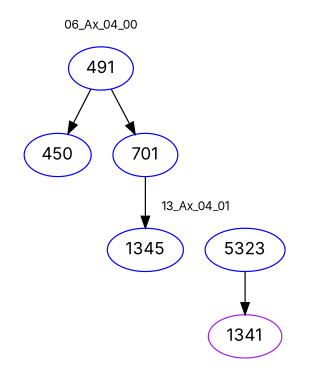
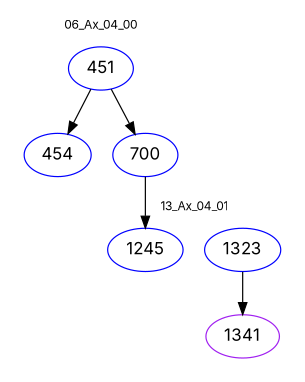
node "491": label "491" -> "451"
node "450": label "450" -> "454"
node "701": label "701" -> "700"
node "1345": label "1345" -> "1245"
node "5323": label "5323" -> "1323"
